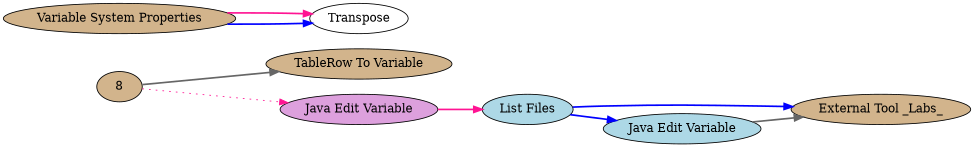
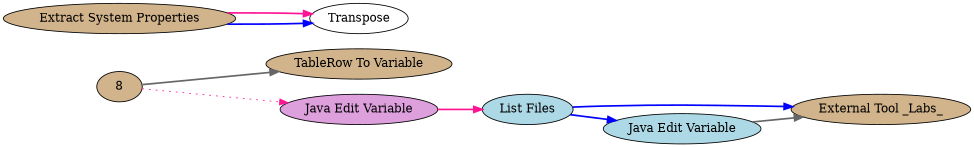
node "Variable System Properties": label "Variable System Properties" -> "Extract System Properties"
